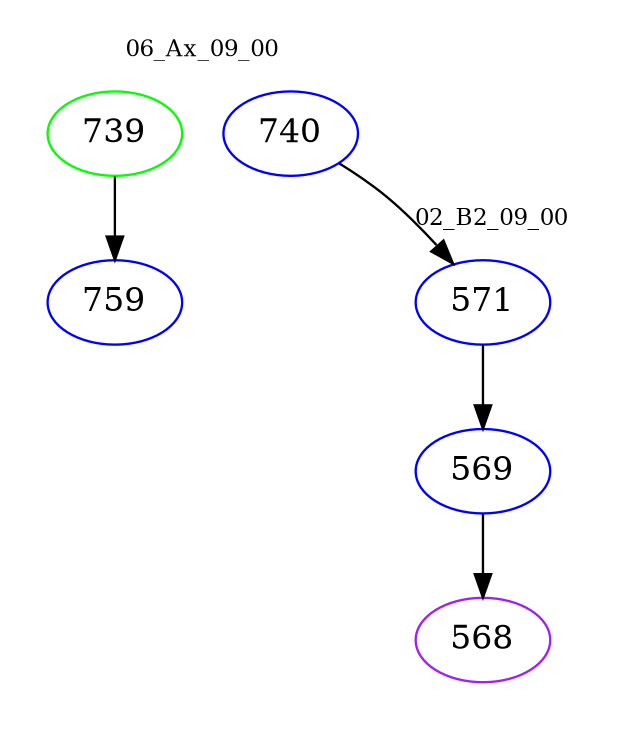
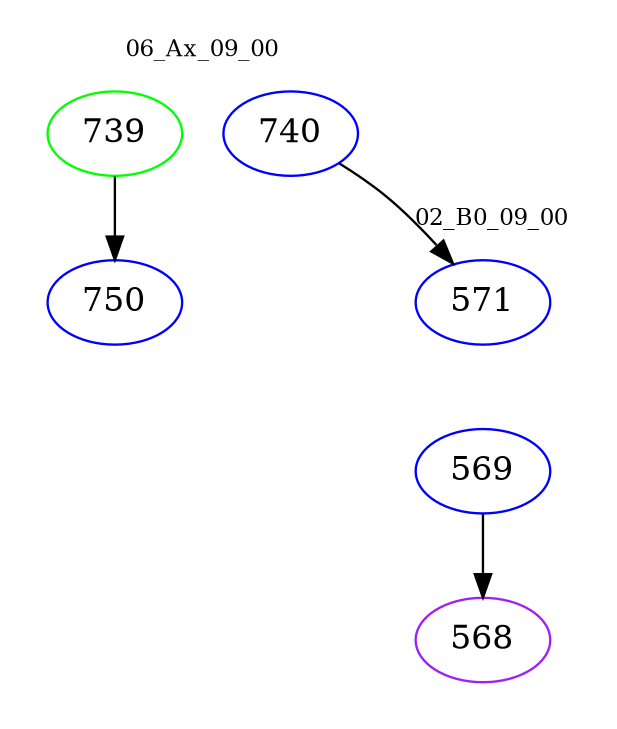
cluster "02_B2_09_00": label "02_B2_09_00" -> "02_B0_09_00"
node "759": label "759" -> "750"
edge "571" -> "569": removed
